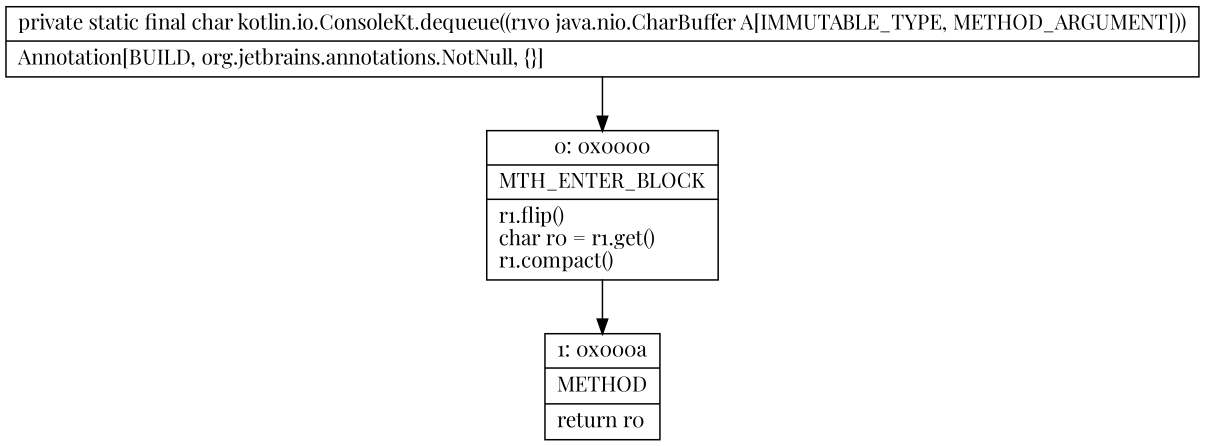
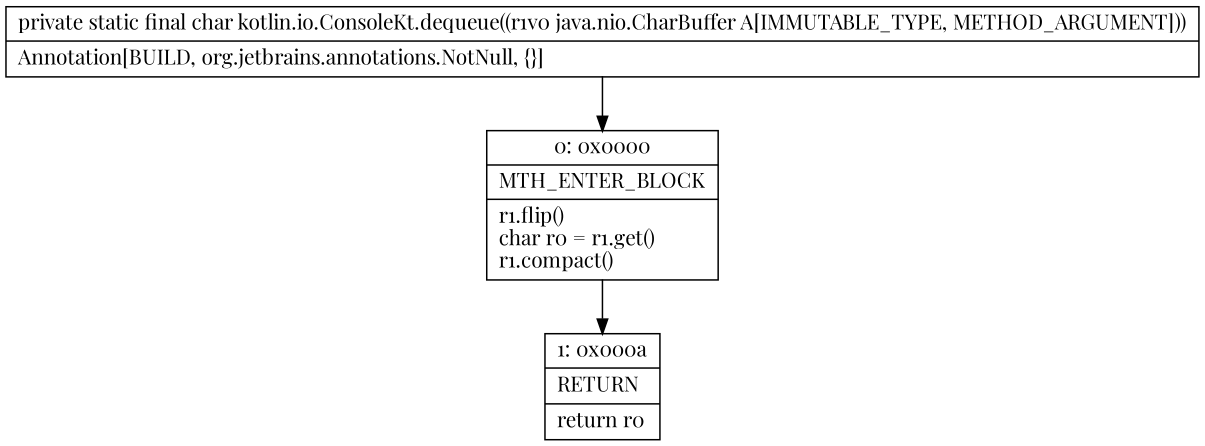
node "1: 0x000a": text "METHOD" -> "RETURN"
